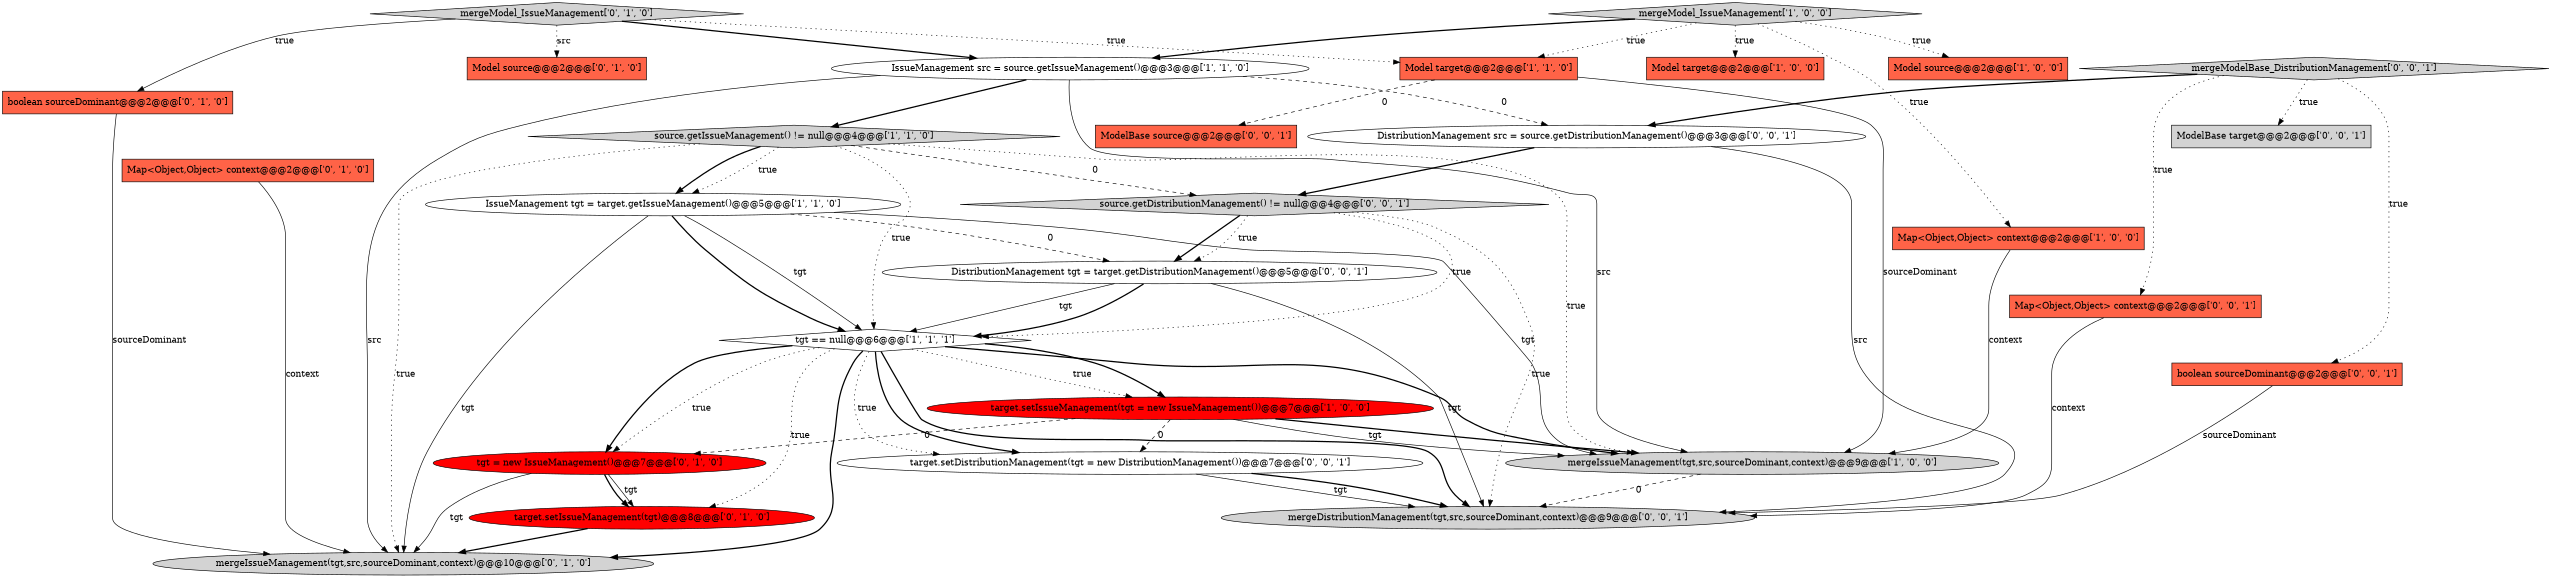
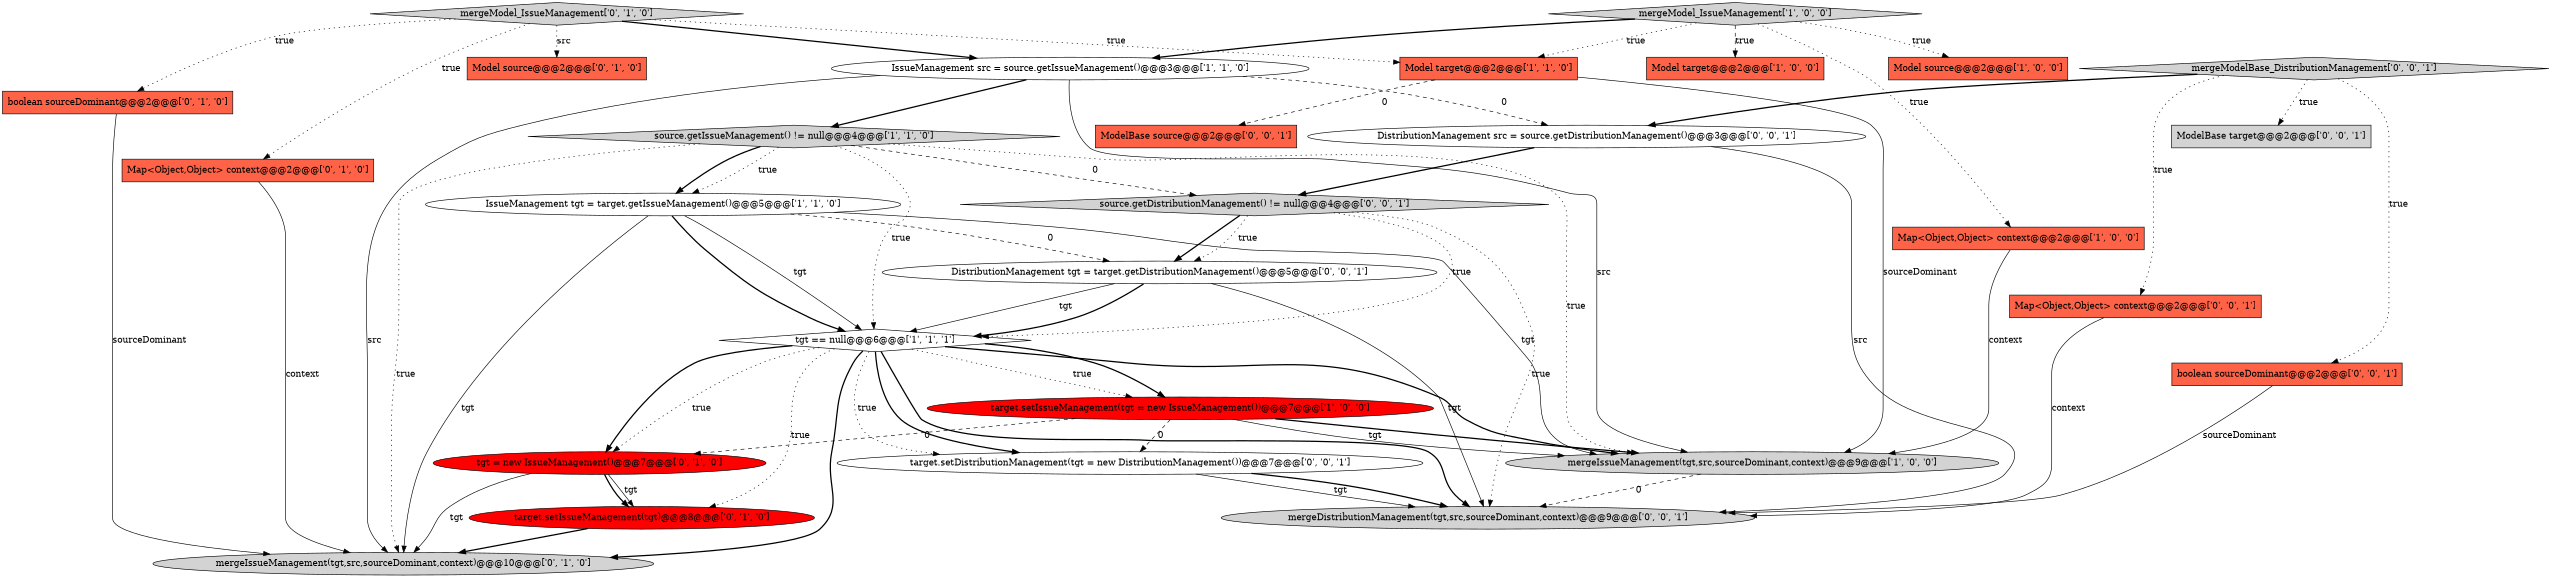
edge "mergeModel_IssueManagement['0', '1', '0']" -> "boolean sourceDominant@@@2@@@['0', '1', '0']": style solid -> dotted
edge "mergeModel_IssueManagement['1', '0', '0']" -> "Model target@@@2@@@['1', '0', '0']": style dotted -> dashed
edge "mergeModel_IssueManagement['0', '1', '0']" -> "Map<Object,Object> context@@@2@@@['0', '1', '0']": added, label "true"
